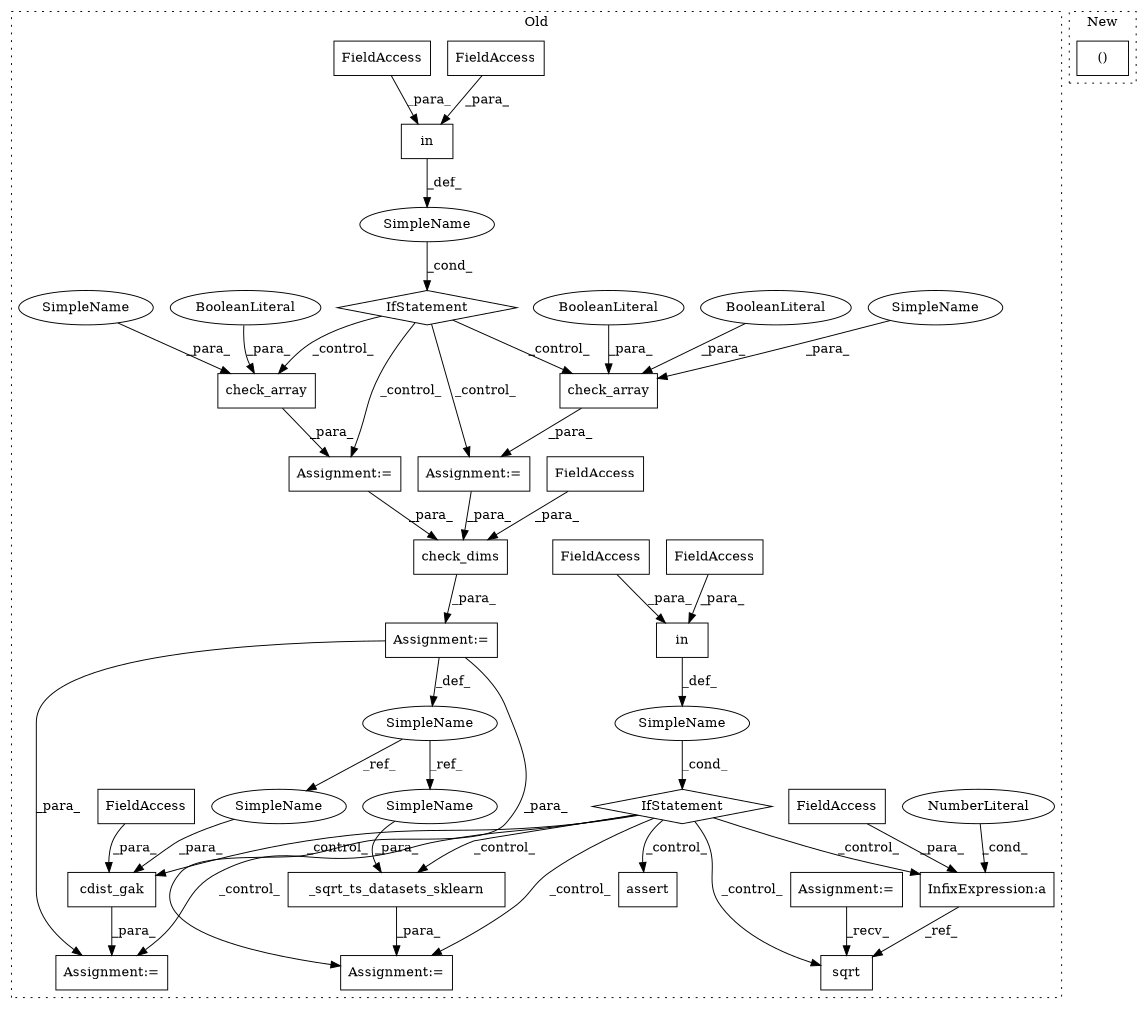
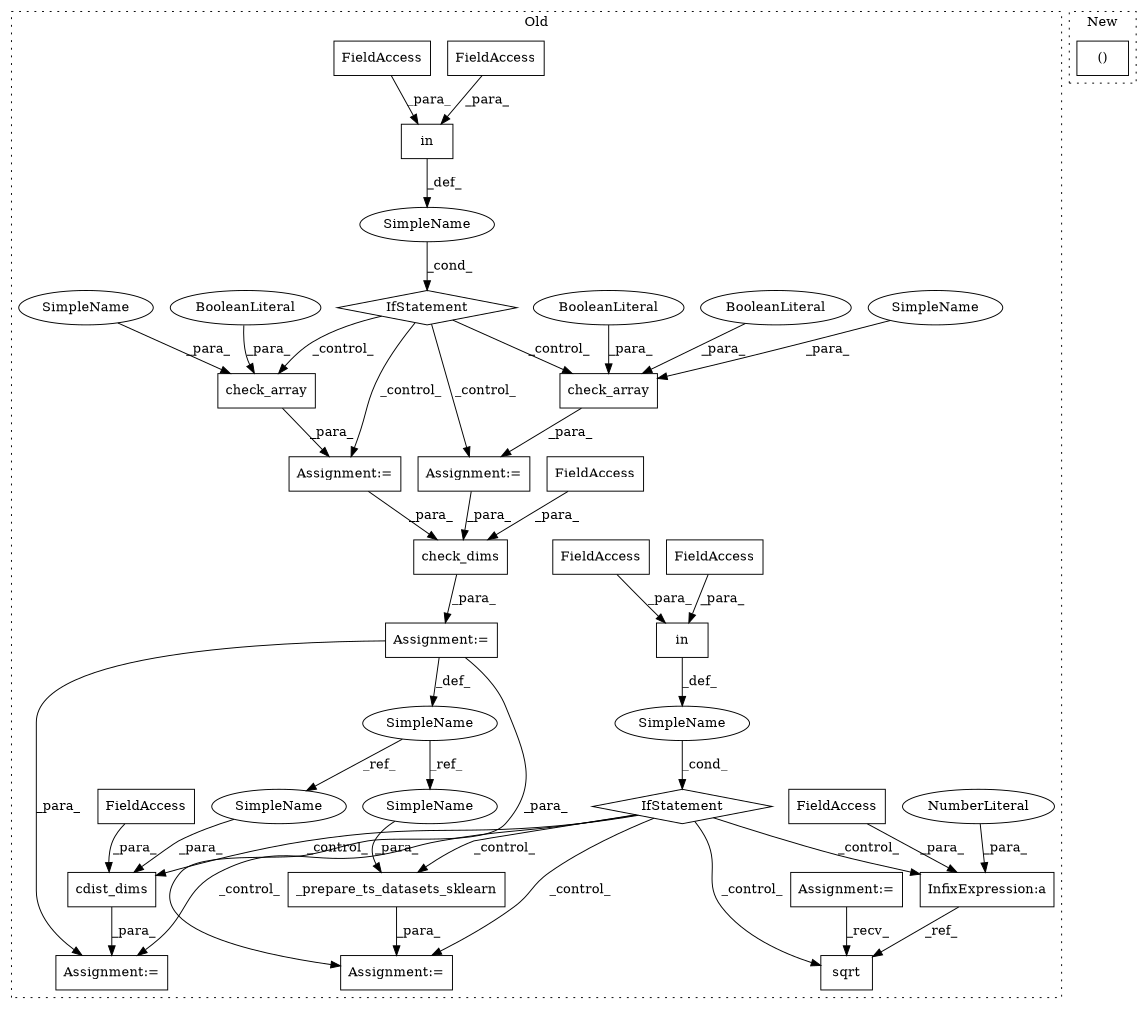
edge "NumberLiteral" -> "InfixExpression:a": label "_cond_" -> "_para_"
node "cdist_gak": label "cdist_gak" -> "cdist_dims"
node "_sqrt_ts_datasets_sklearn": label "_sqrt_ts_datasets_sklearn" -> "_prepare_ts_datasets_sklearn"
node "assert": removed
